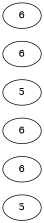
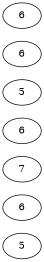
node "7": added
